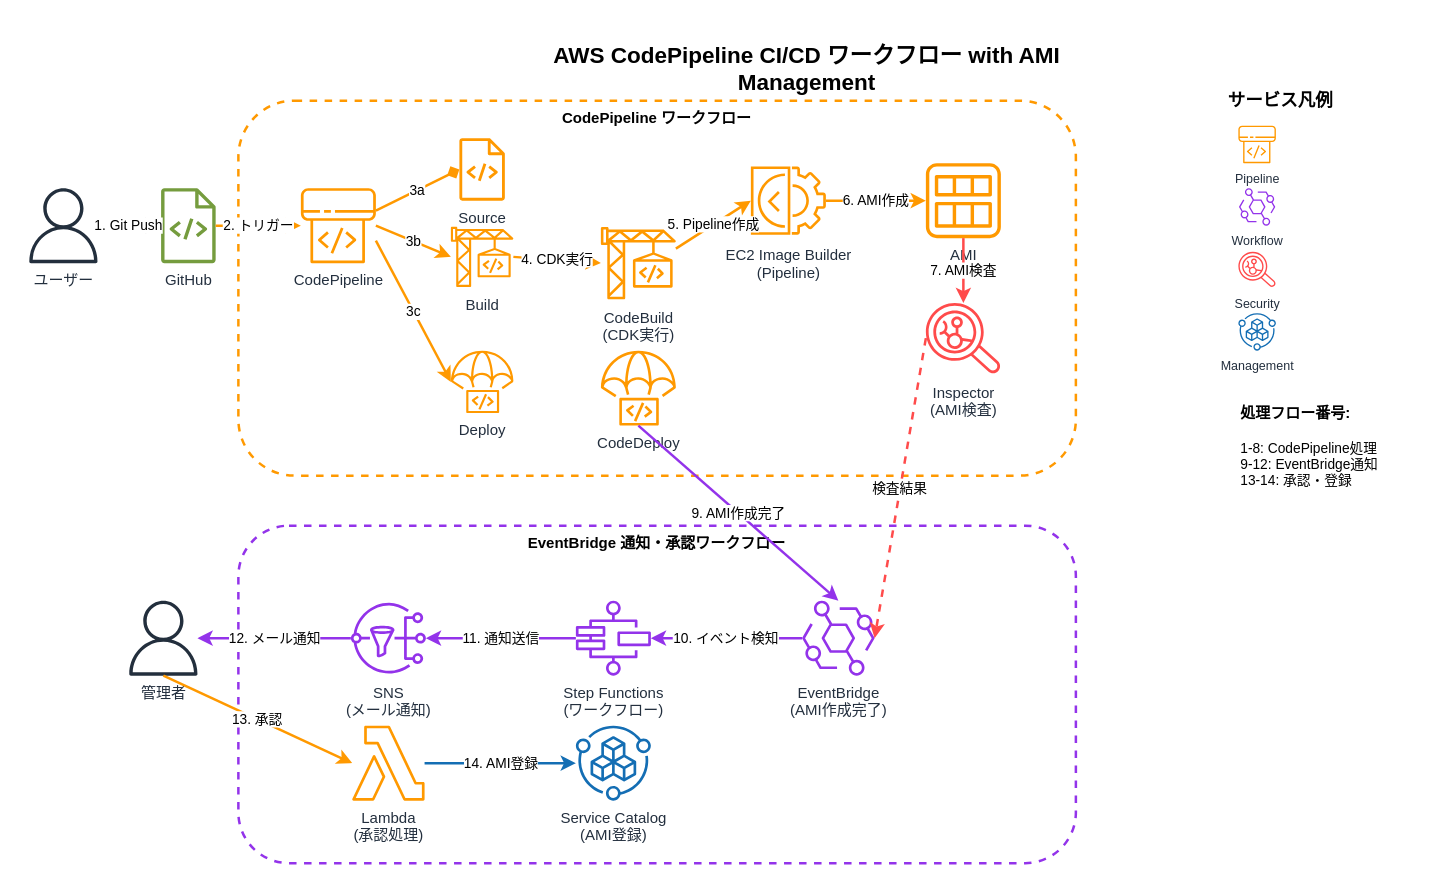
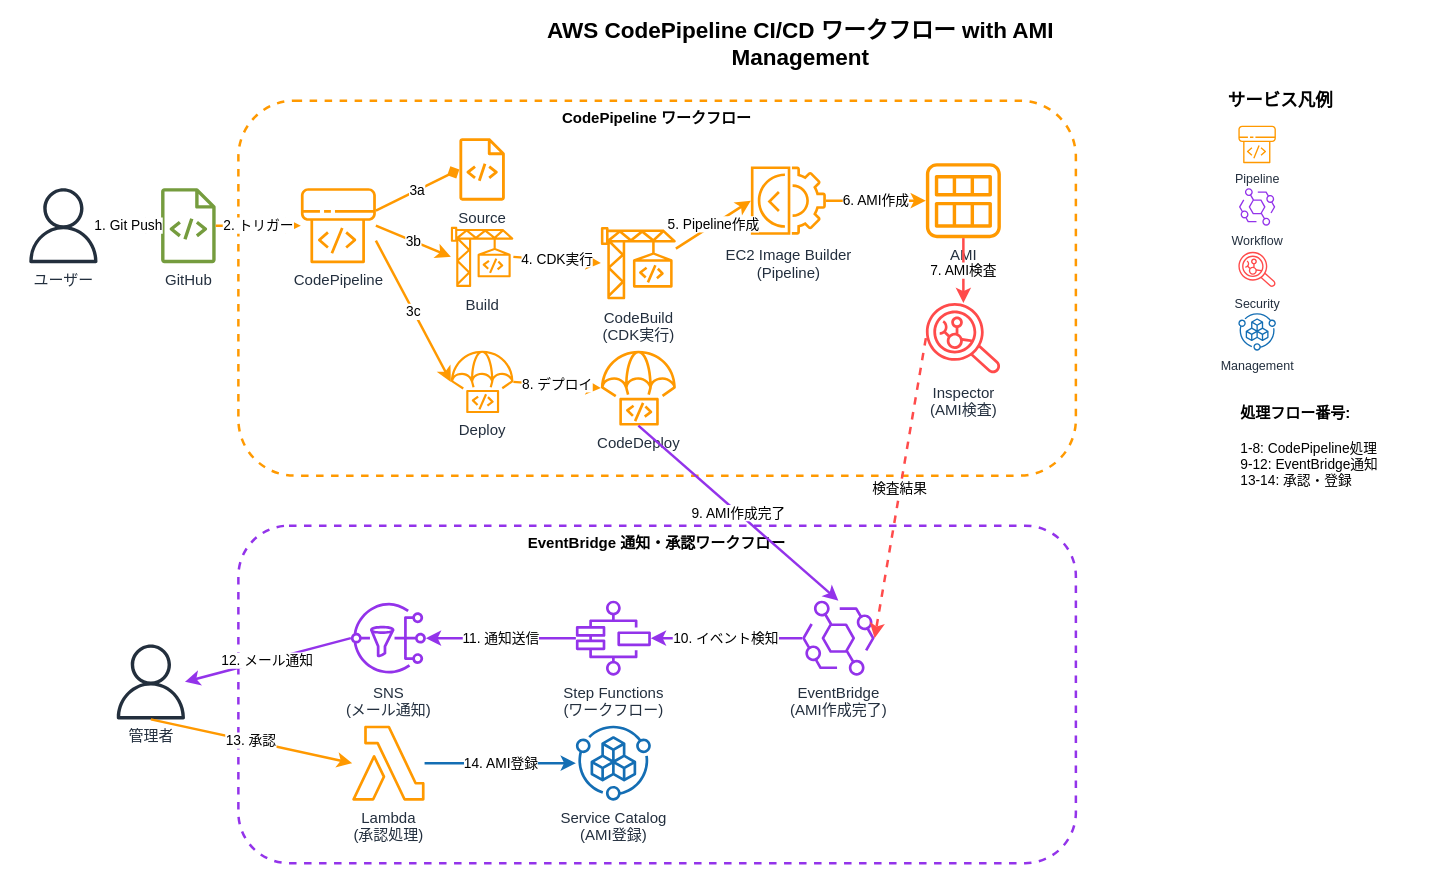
node "AWS CodePipeline CI/CD ワークフロー with AMI Management": moved (807, 69) -> (801, 44)
edge "Deploy" -> "CodeDeploy": added, label "8. デプロイ"
node "管理者": moved (163, 638) -> (151, 682)
